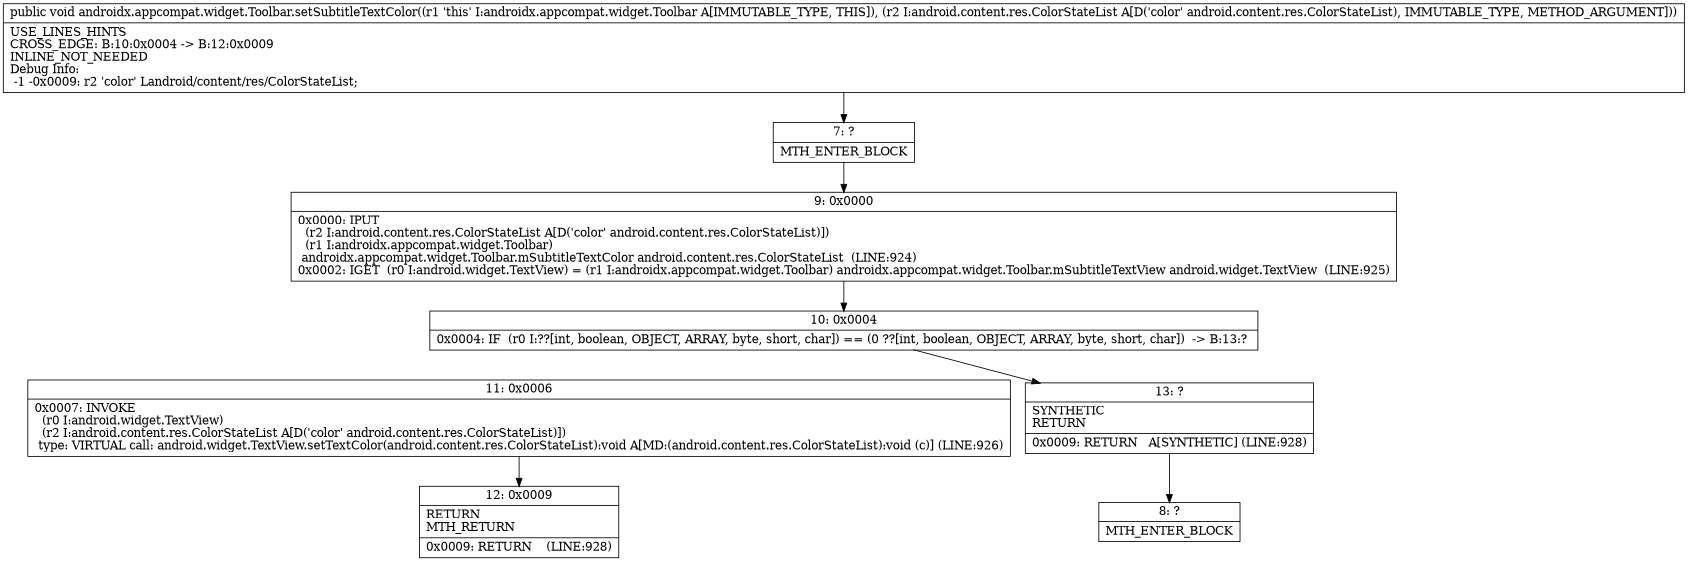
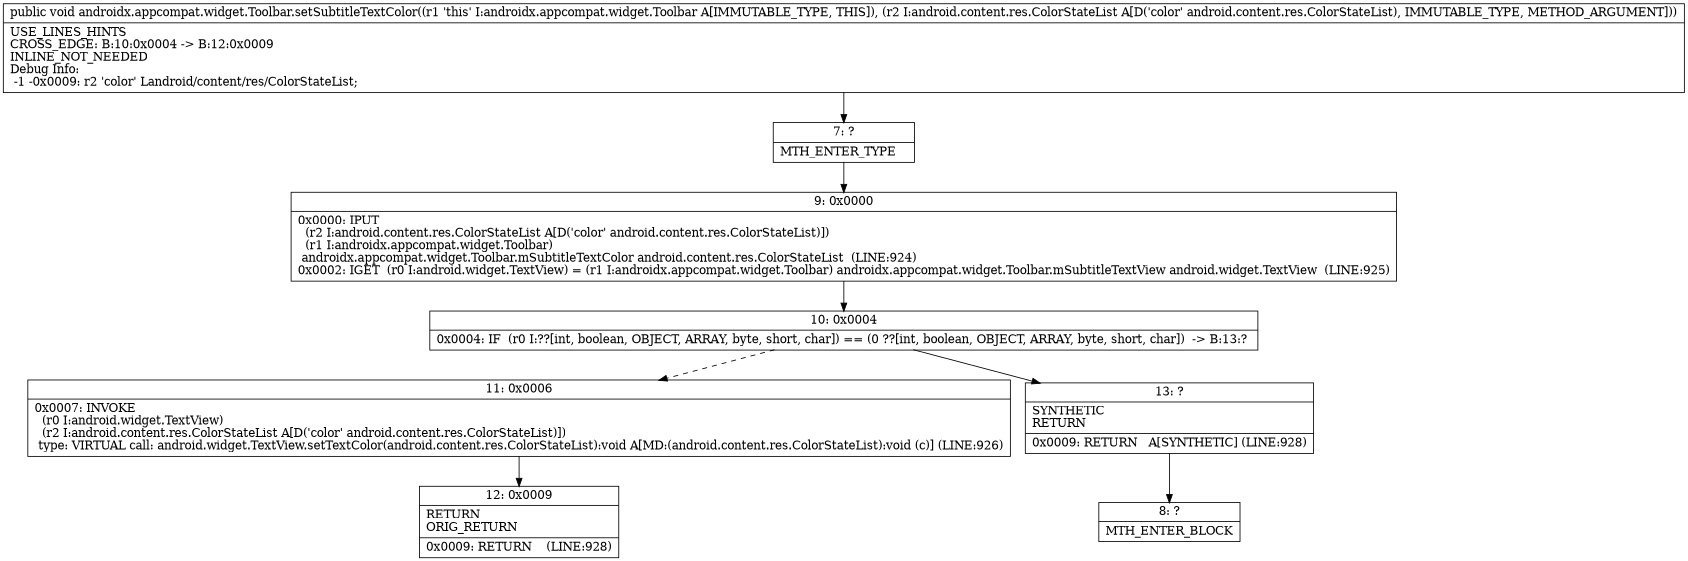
node "7: ?": text "MTH_ENTER_BLOCK" -> "MTH_ENTER_TYPE"
edge "10: 0x0004" -> "11: 0x0006": added
node "12: 0x0009": text "MTH_RETURN" -> "ORIG_RETURN"
